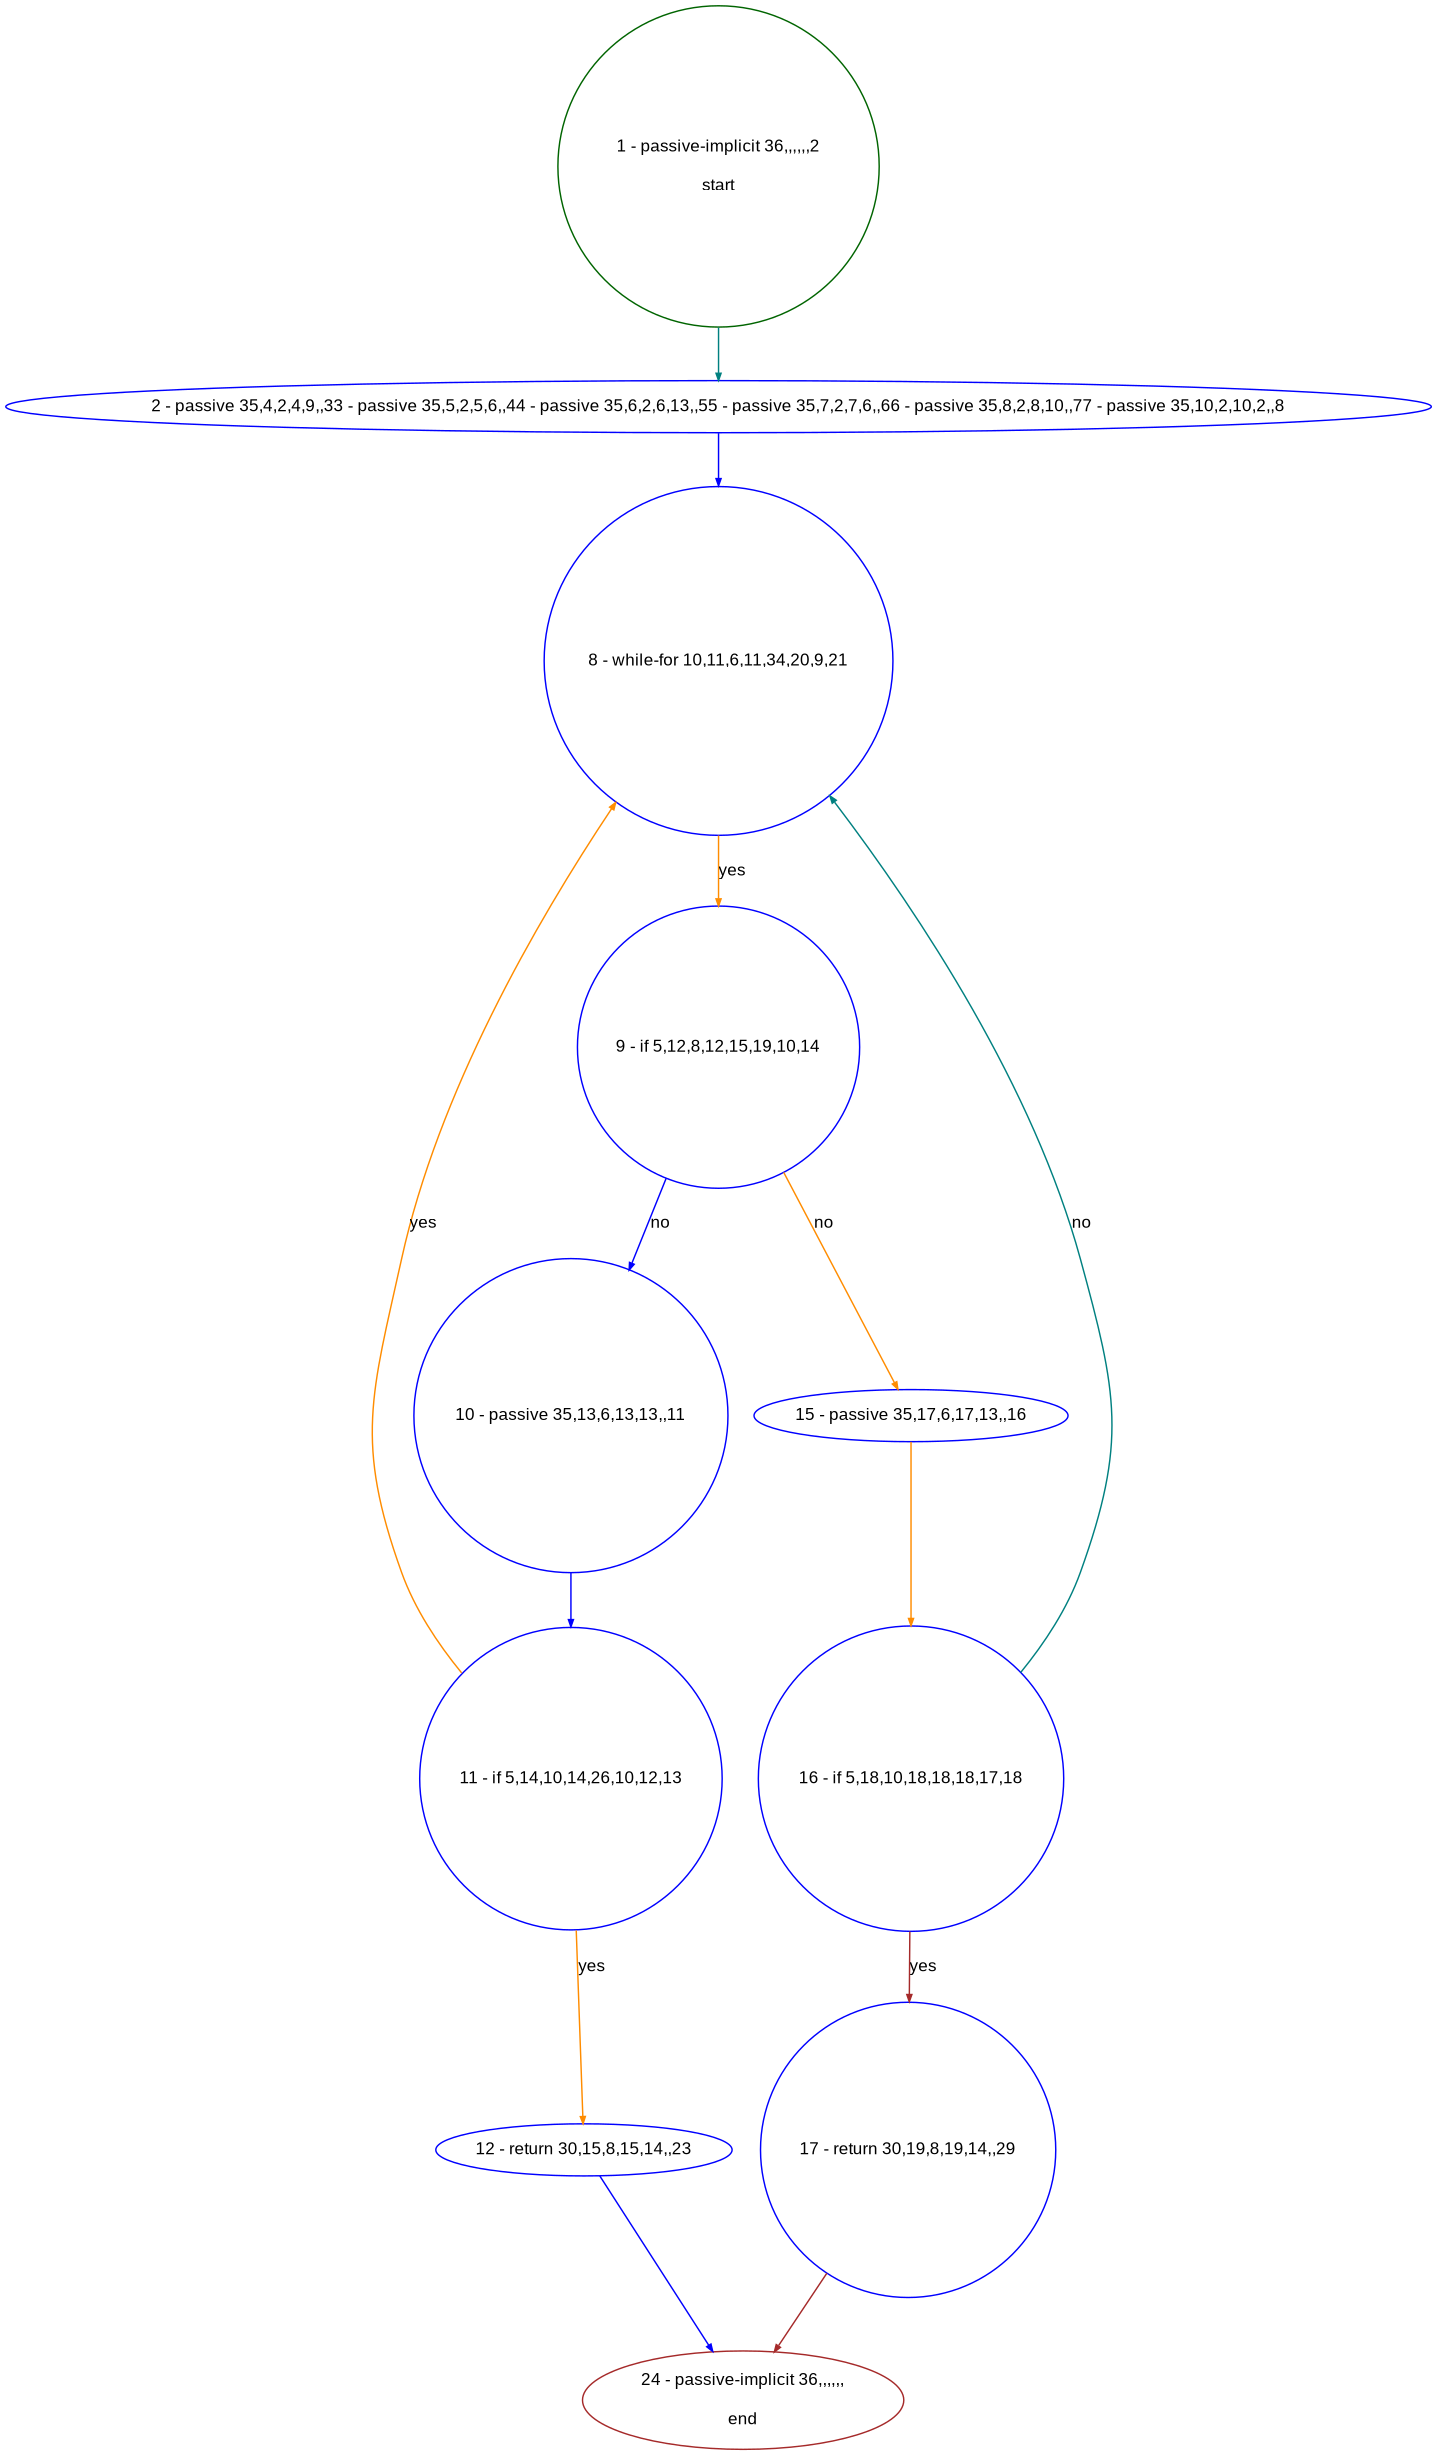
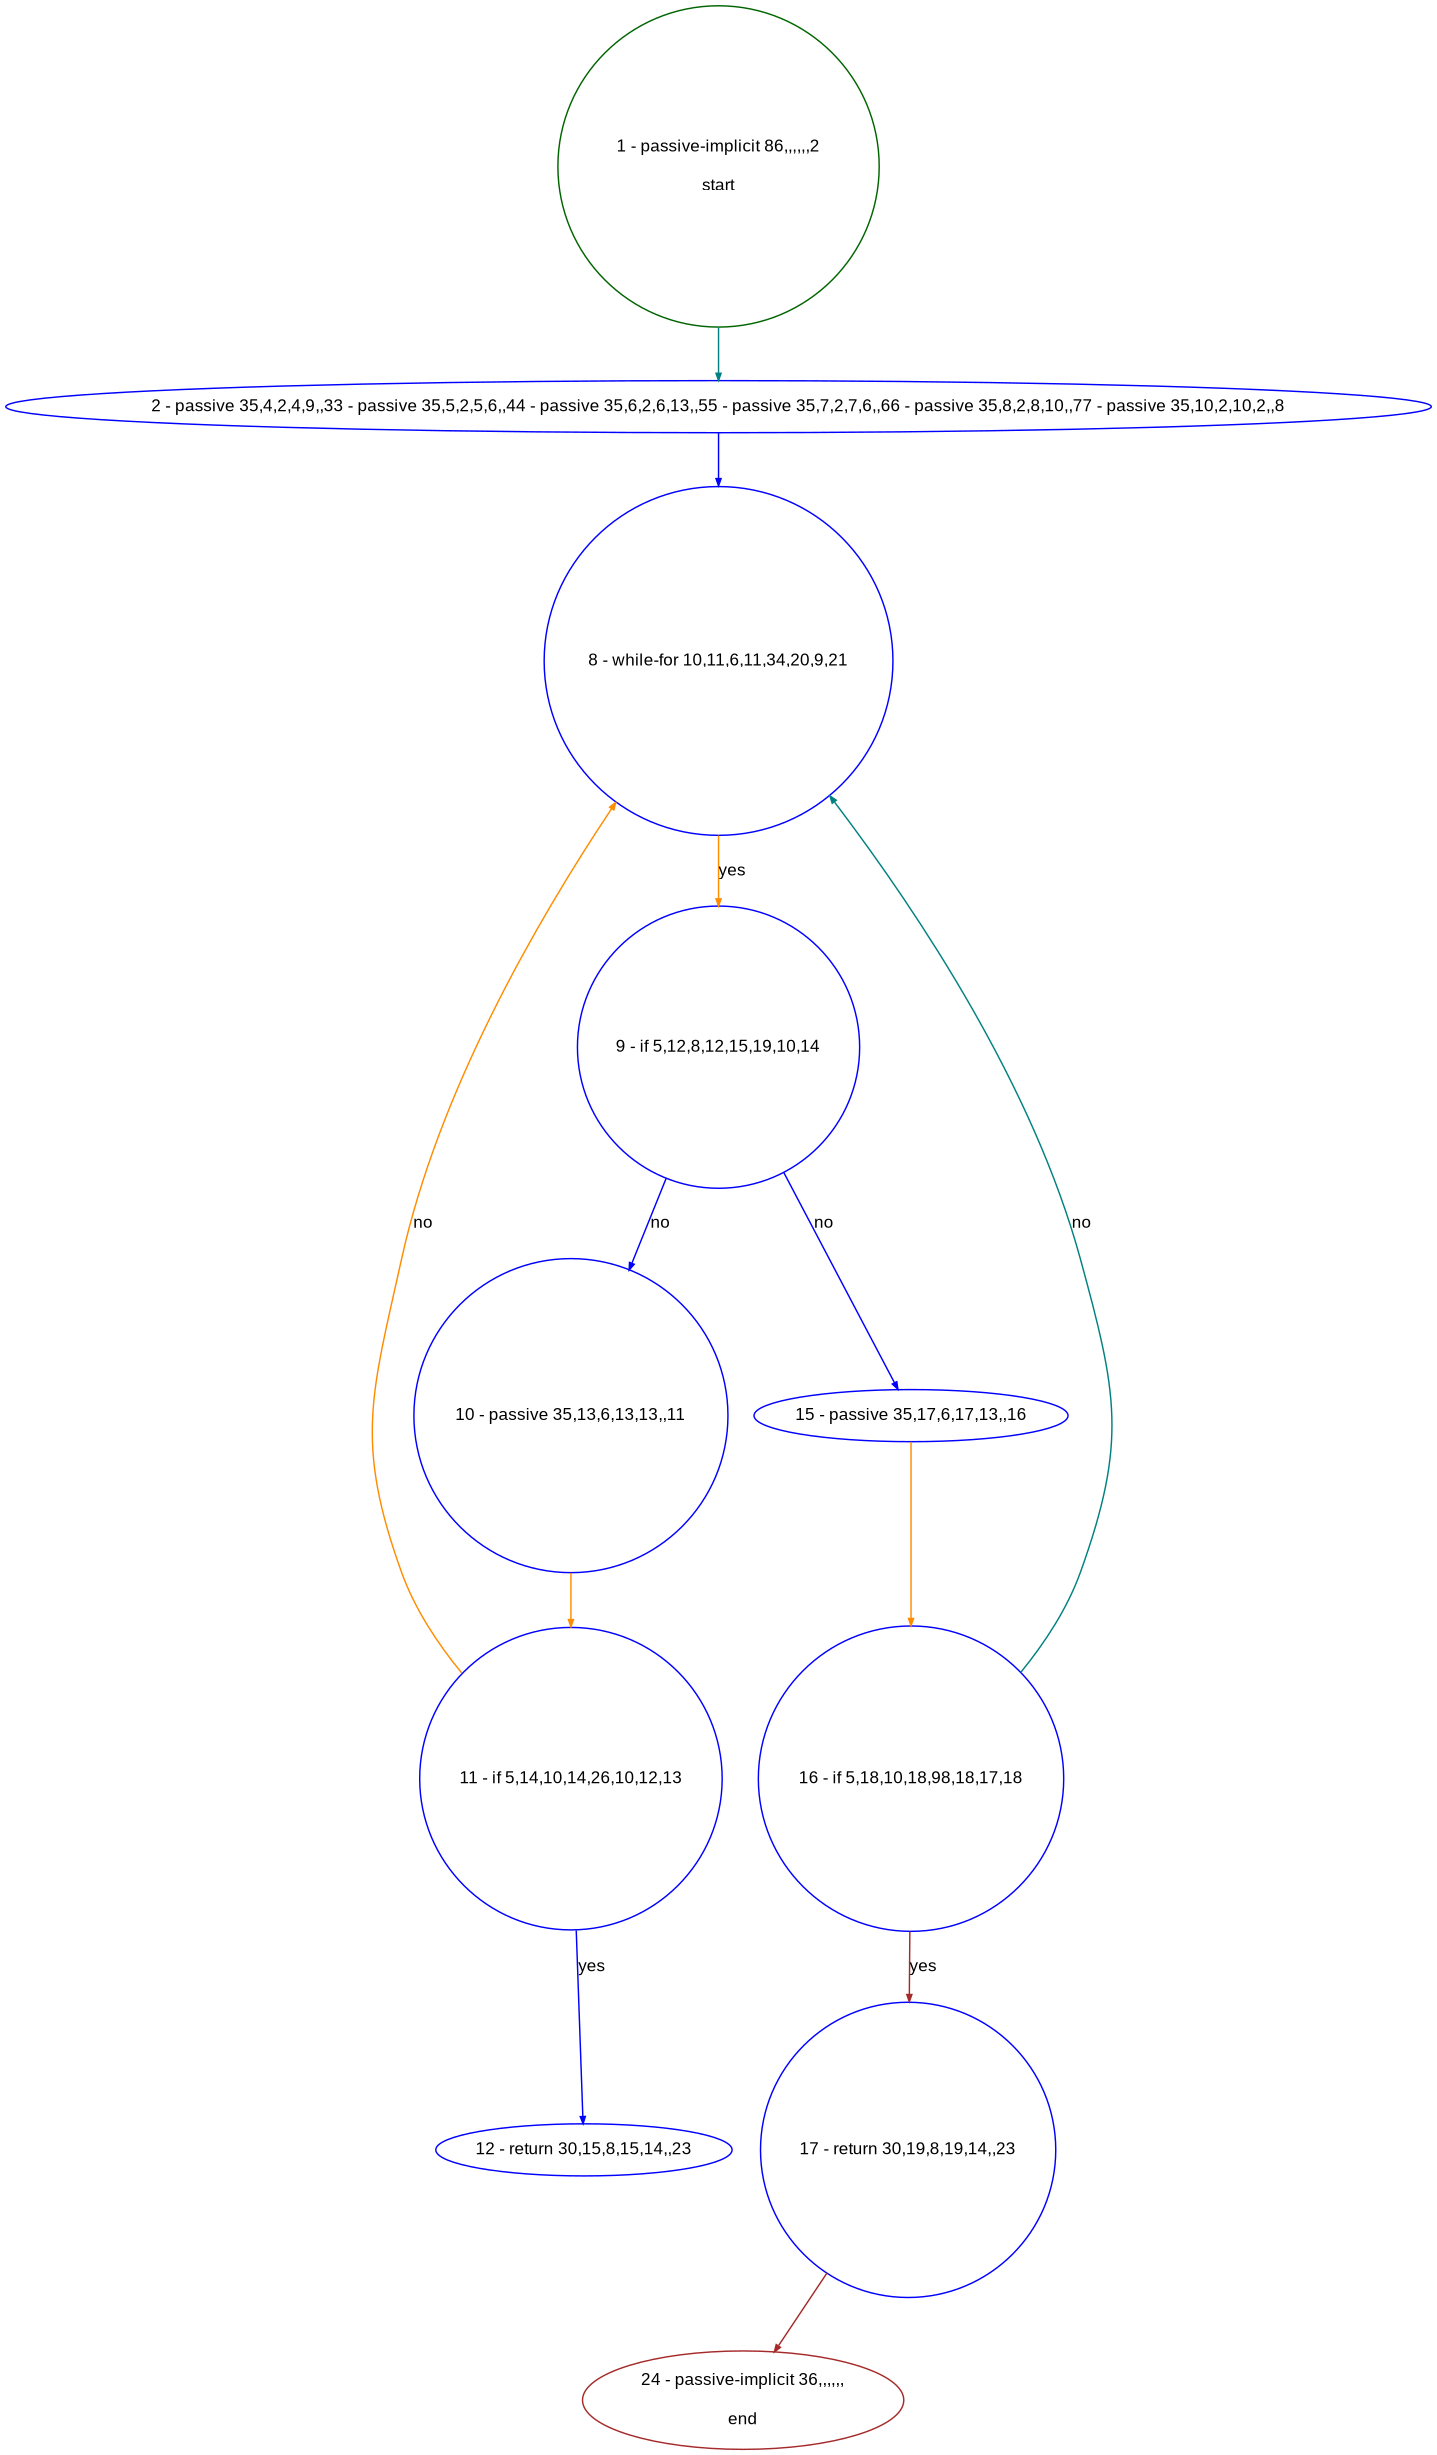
node "1 - passive-implicit 36,,,,,,2 start": label "1 - passive-implicit 36,,,,,,2 start" -> "1 - passive-implicit 86,,,,,,2 start"
edge "11 - if 5,14,10,14,26,10,12,13" -> "8 - while-for 10,11,6,11,34,20,9,21": label "yes" -> "no"
edge "9 - if 5,12,8,12,15,19,10,14" -> "15 - passive 35,17,6,17,13,,16": color darkorange -> blue
edge "10 - passive 35,13,6,13,13,,11" -> "11 - if 5,14,10,14,26,10,12,13": color blue -> darkorange
node "16 - if 5,18,10,18,18,18,17,18": label "16 - if 5,18,10,18,18,18,17,18" -> "16 - if 5,18,10,18,98,18,17,18"
edge "11 - if 5,14,10,14,26,10,12,13" -> "12 - return 30,15,8,15,14,,23": color darkorange -> blue
node "17 - return 30,19,8,19,14,,29": label "17 - return 30,19,8,19,14,,29" -> "17 - return 30,19,8,19,14,,23"
edge "12 - return 30,15,8,15,14,,23" -> "24 - passive-implicit 36,,,,,, end": removed
